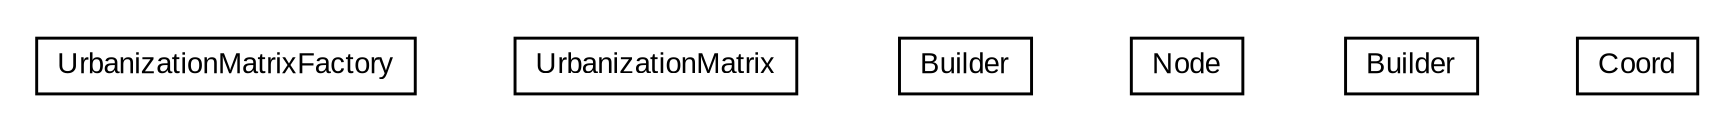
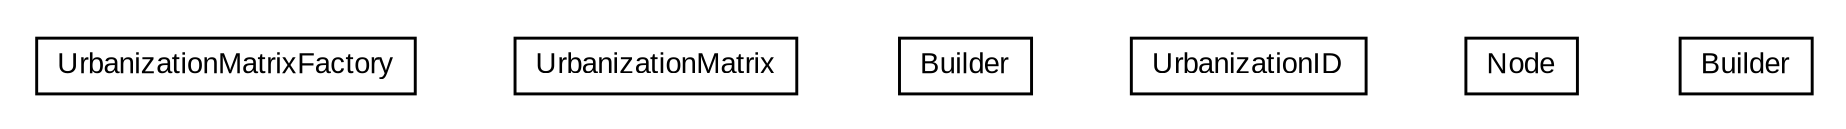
node "UrbanizationID": added
node "Coord": removed
